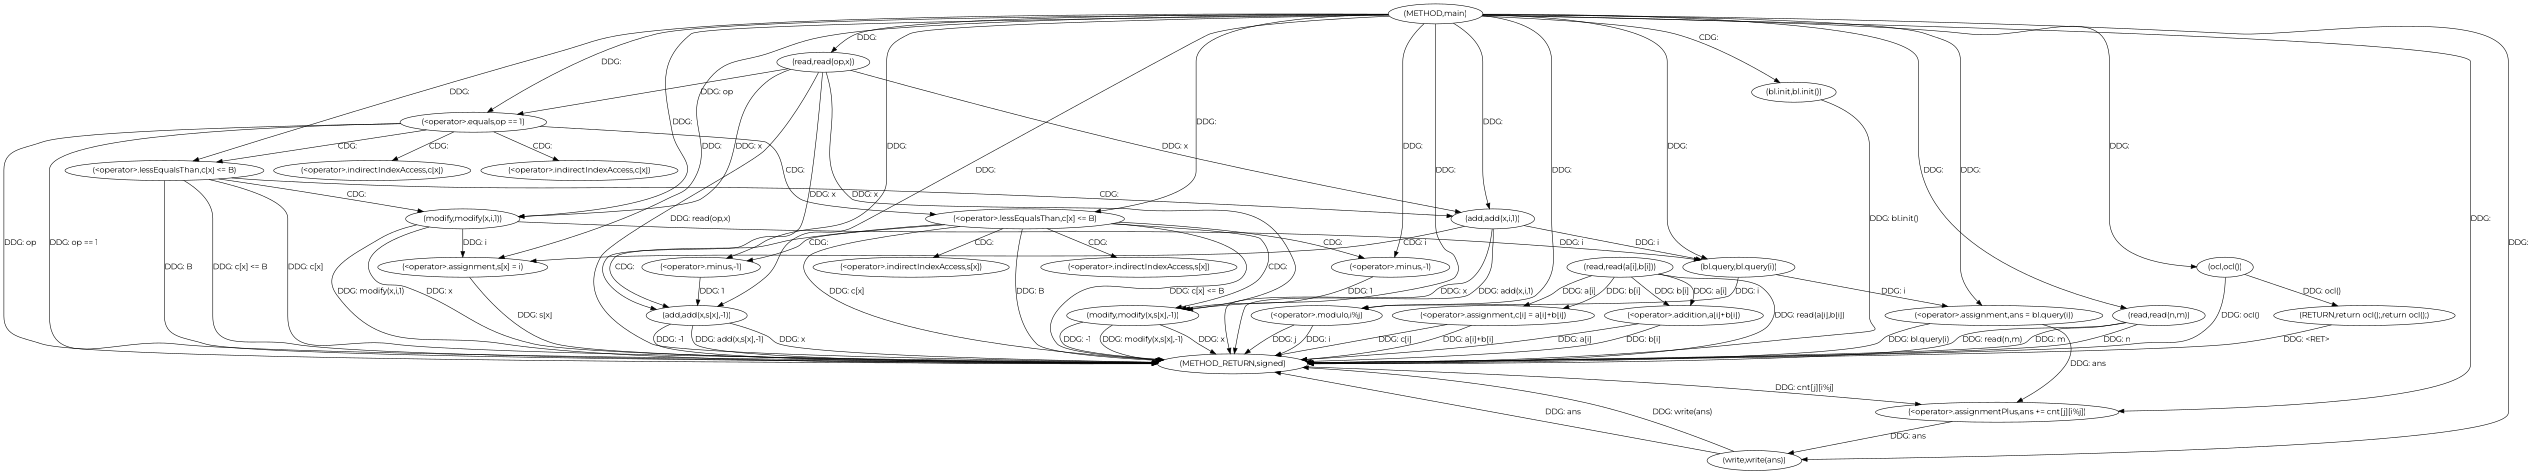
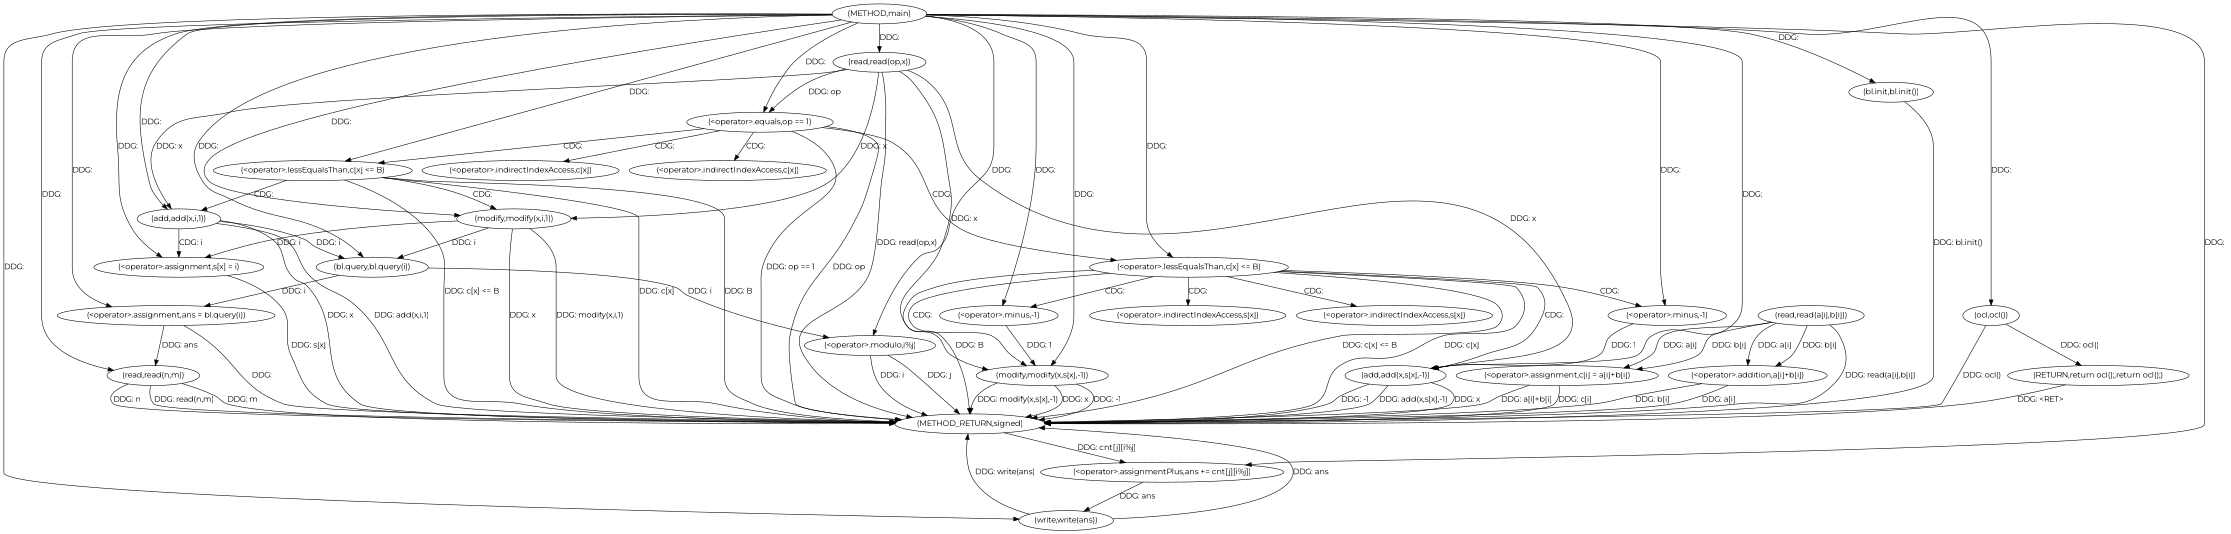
edge "(METHOD,main)" -> "(bl.init,bl.init())": label "CDG: " -> "DDG: "
edge "(<operator>.assignment,ans = bl.query(i))" -> "(METHOD_RETURN,signed)": label "DDG: bl.query(i)" -> "DDG: "
edge "(<operator>.assignment,ans = bl.query(i))" -> "(<operator>.assignmentPlus,ans += cnt[j][i%j])": now "(<operator>.assignment,ans = bl.query(i))" -> "(read,read(n,m))"
